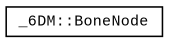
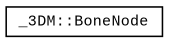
node "_6DM::BoneNode": label "_6DM::BoneNode" -> "_3DM::BoneNode"
